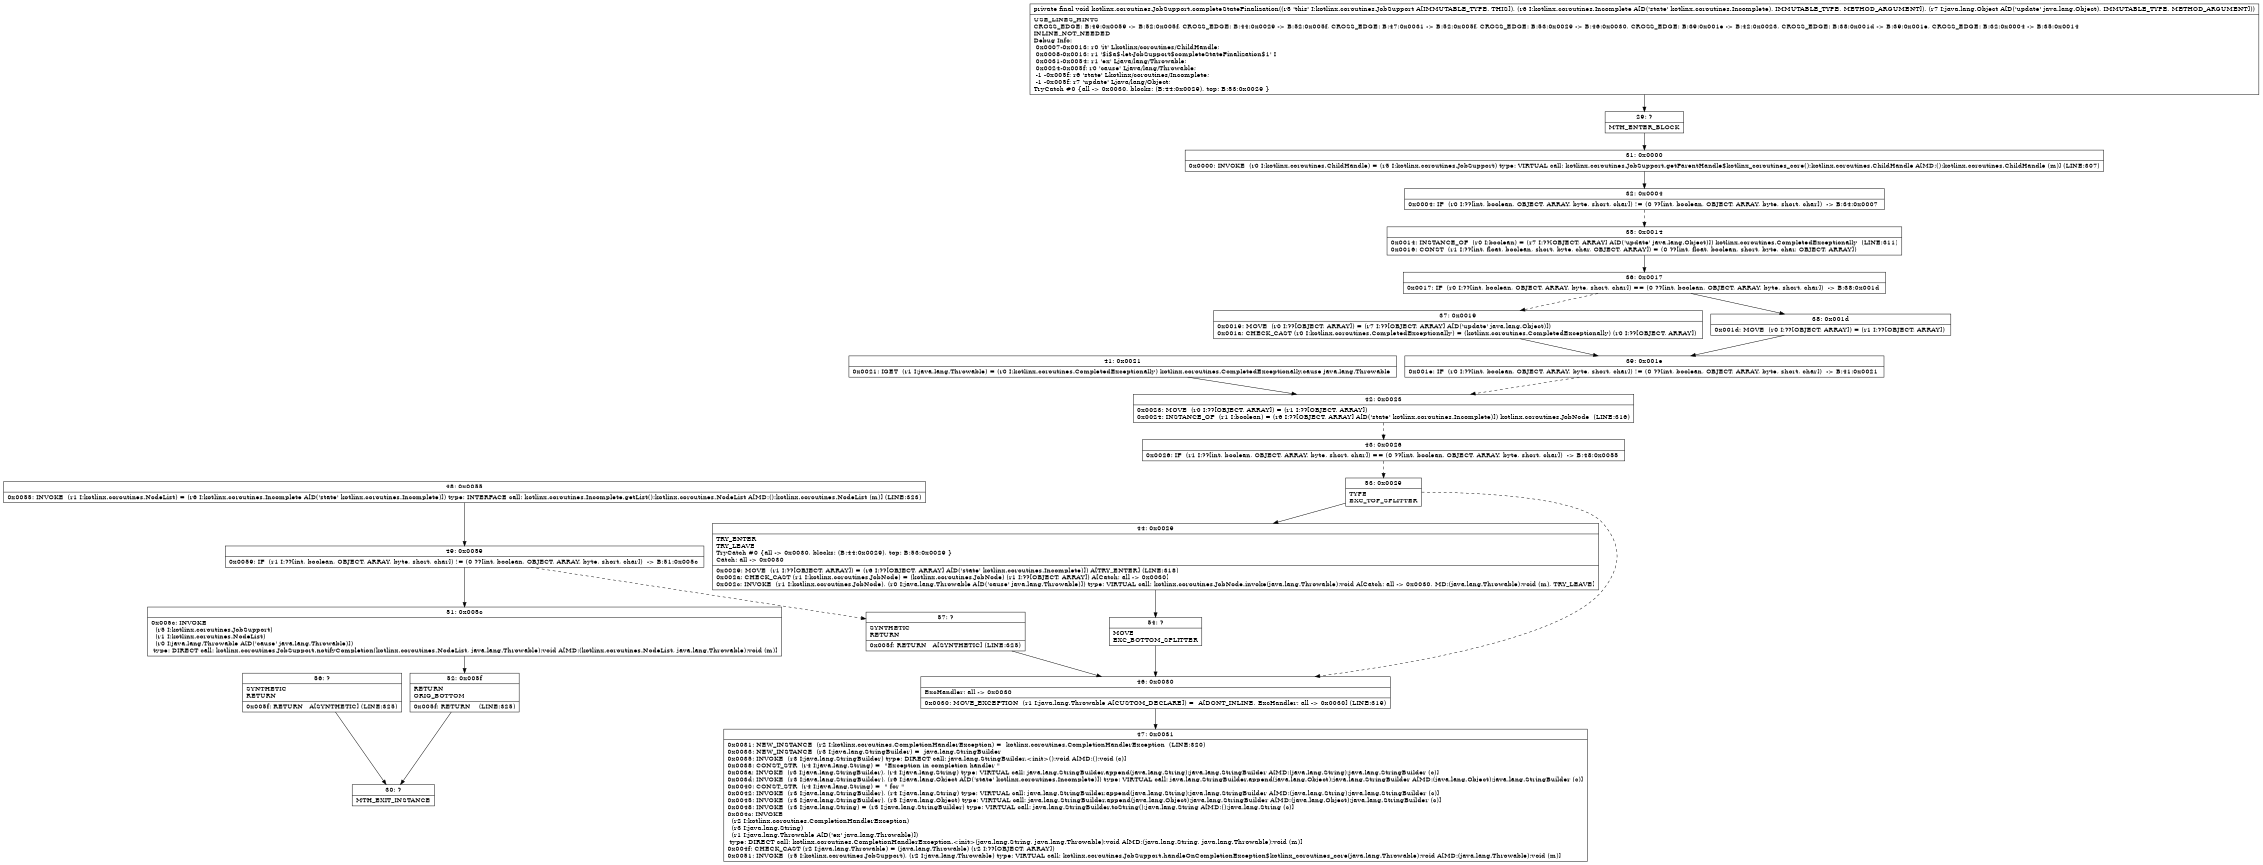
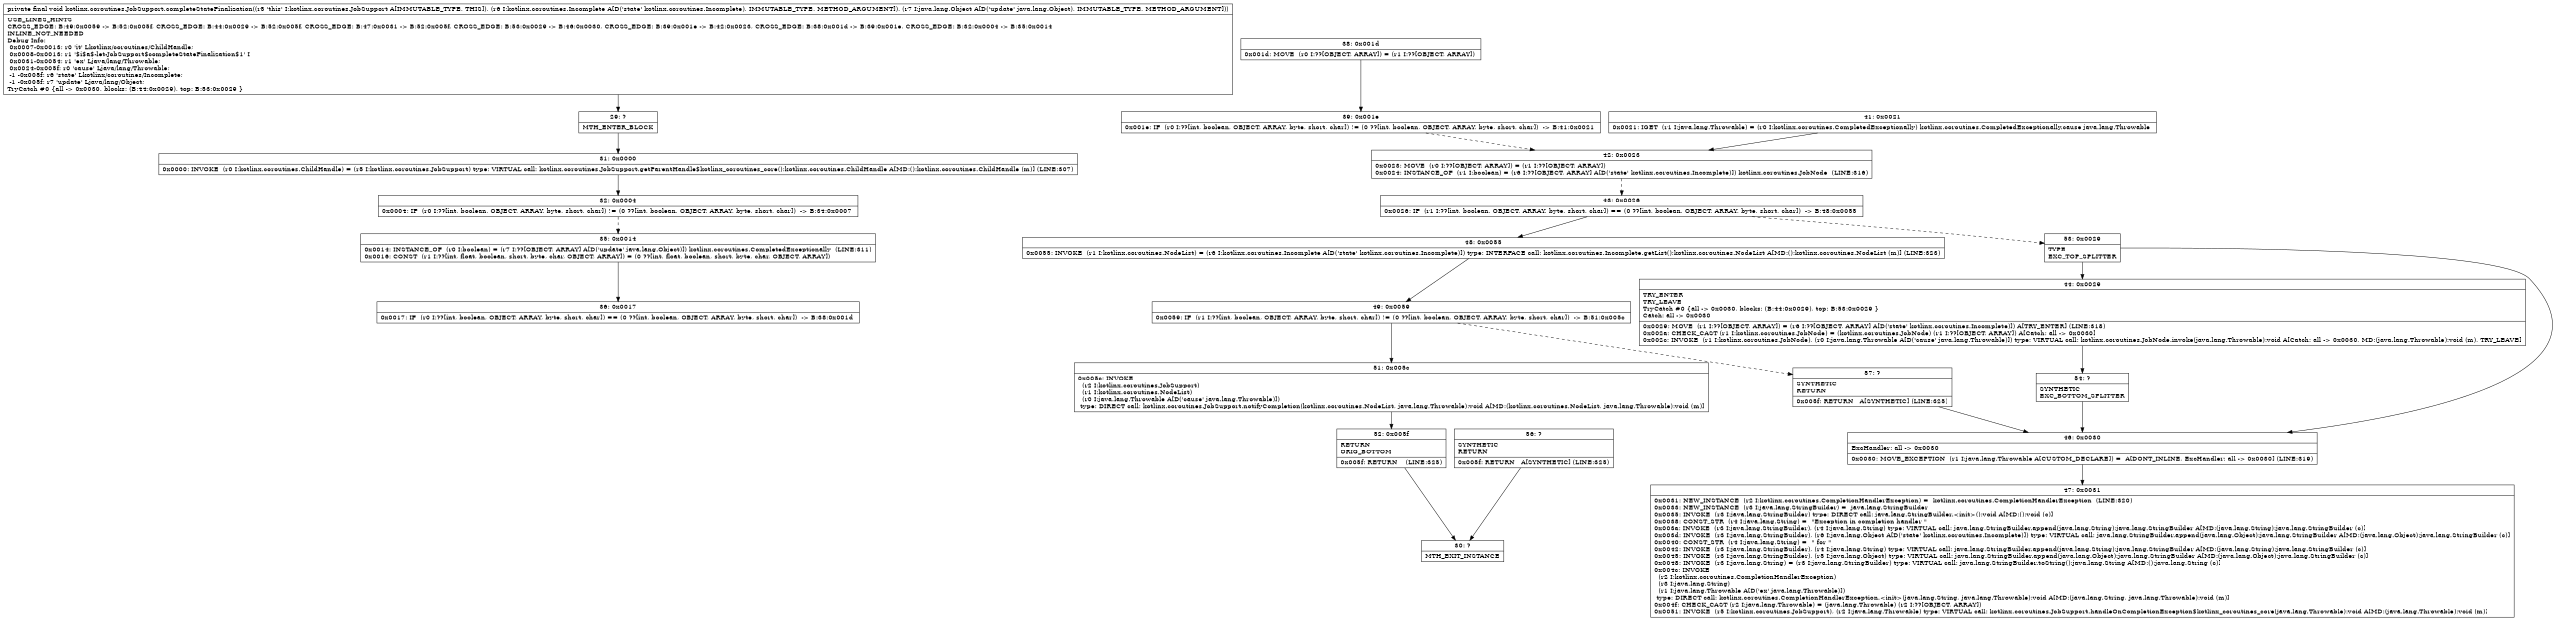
edge "43: 0x0026" -> "48: 0x0055": added
edge "36: 0x0017" -> "38: 0x001d": removed
node "37: 0x0019": removed
edge "53: 0x0029" -> "46: 0x0030": style dashed -> solid
node "51: 0x005c": text "(r5 I:kotlinx.coroutines.JobSupport)" -> "(r2 I:kotlinx.coroutines.JobSupport)"
node "54: ?": text "MOVE" -> "SYNTHETIC"
